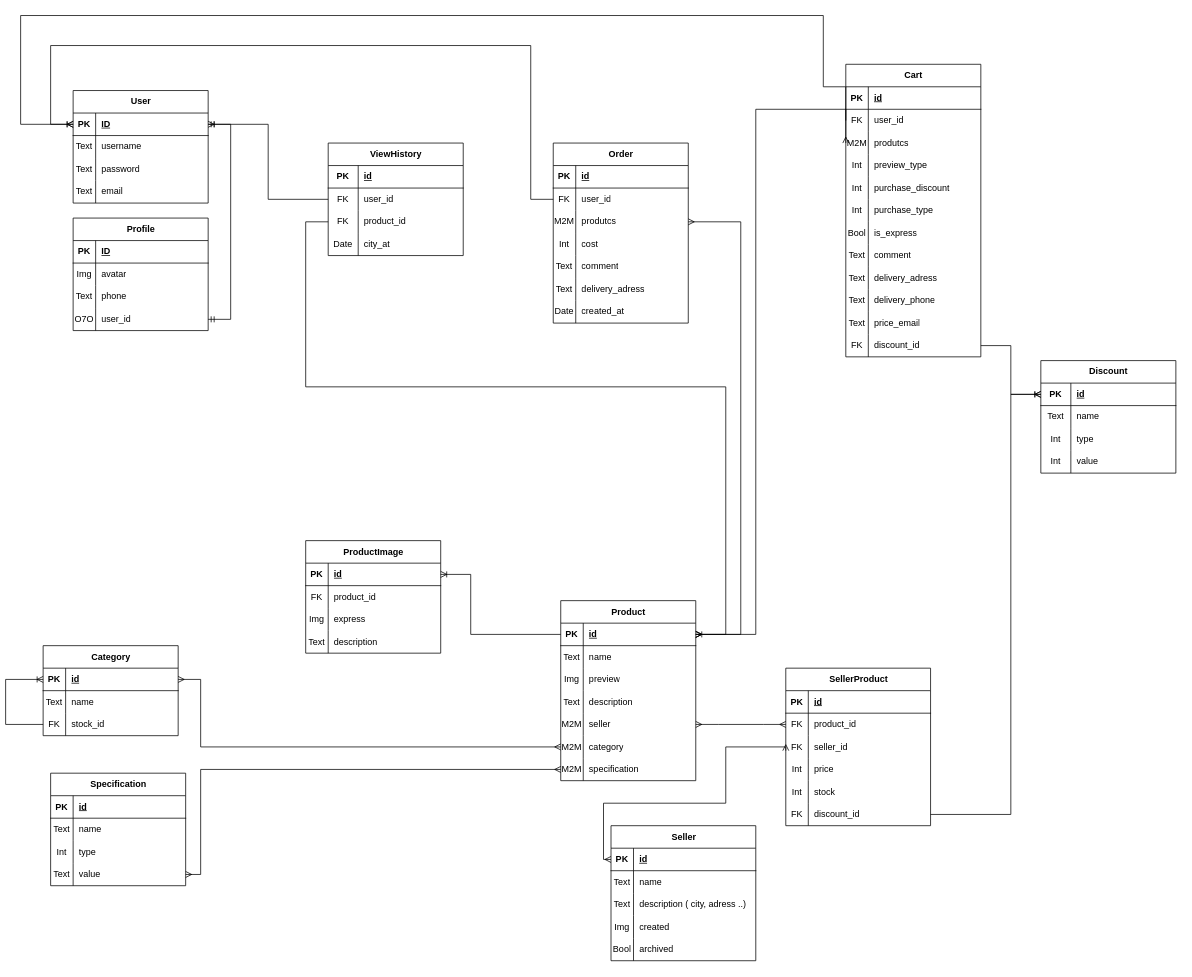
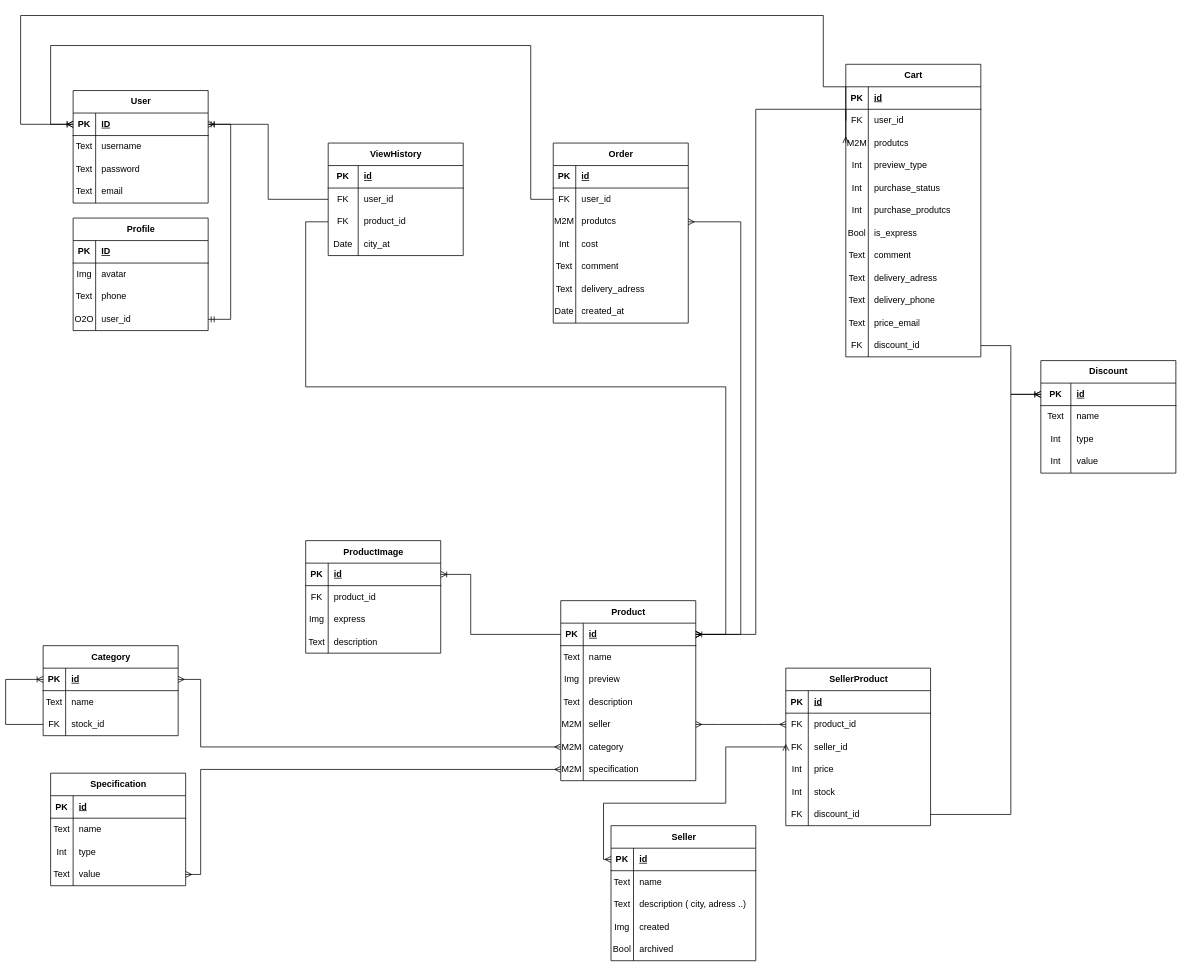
node "purchase_discount": label "purchase_discount" -> "purchase_status"
node "purchase_type": label "purchase_type" -> "purchase_produtcs"
node "O7O": label "O7O" -> "O2O"
